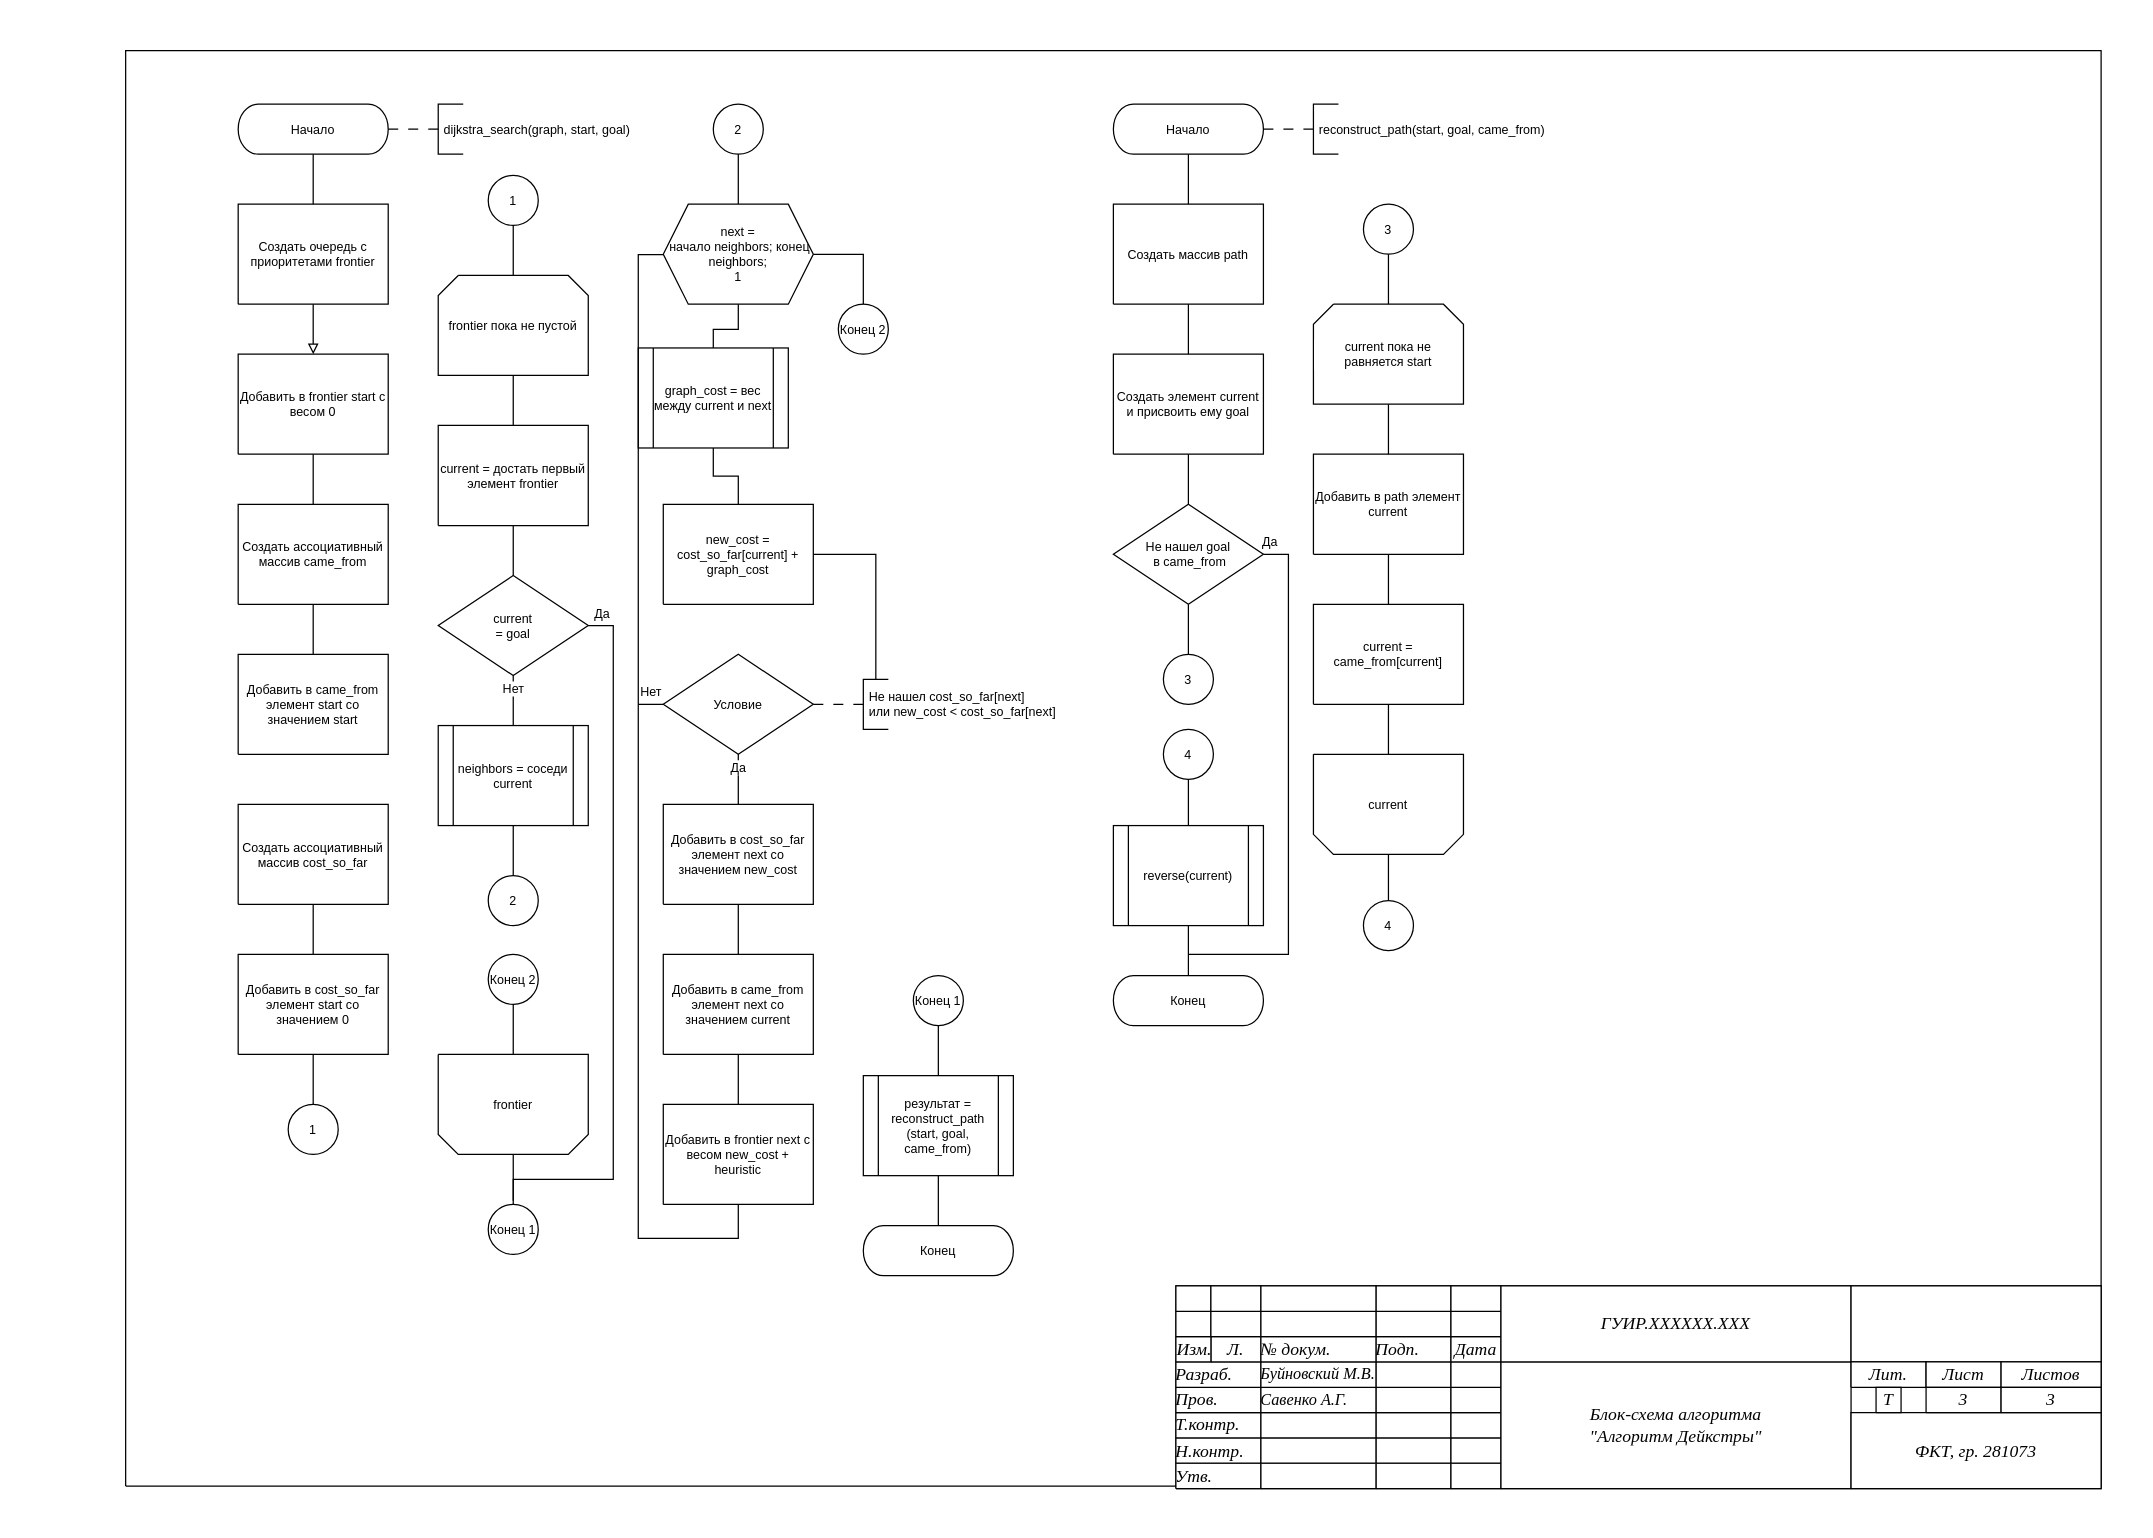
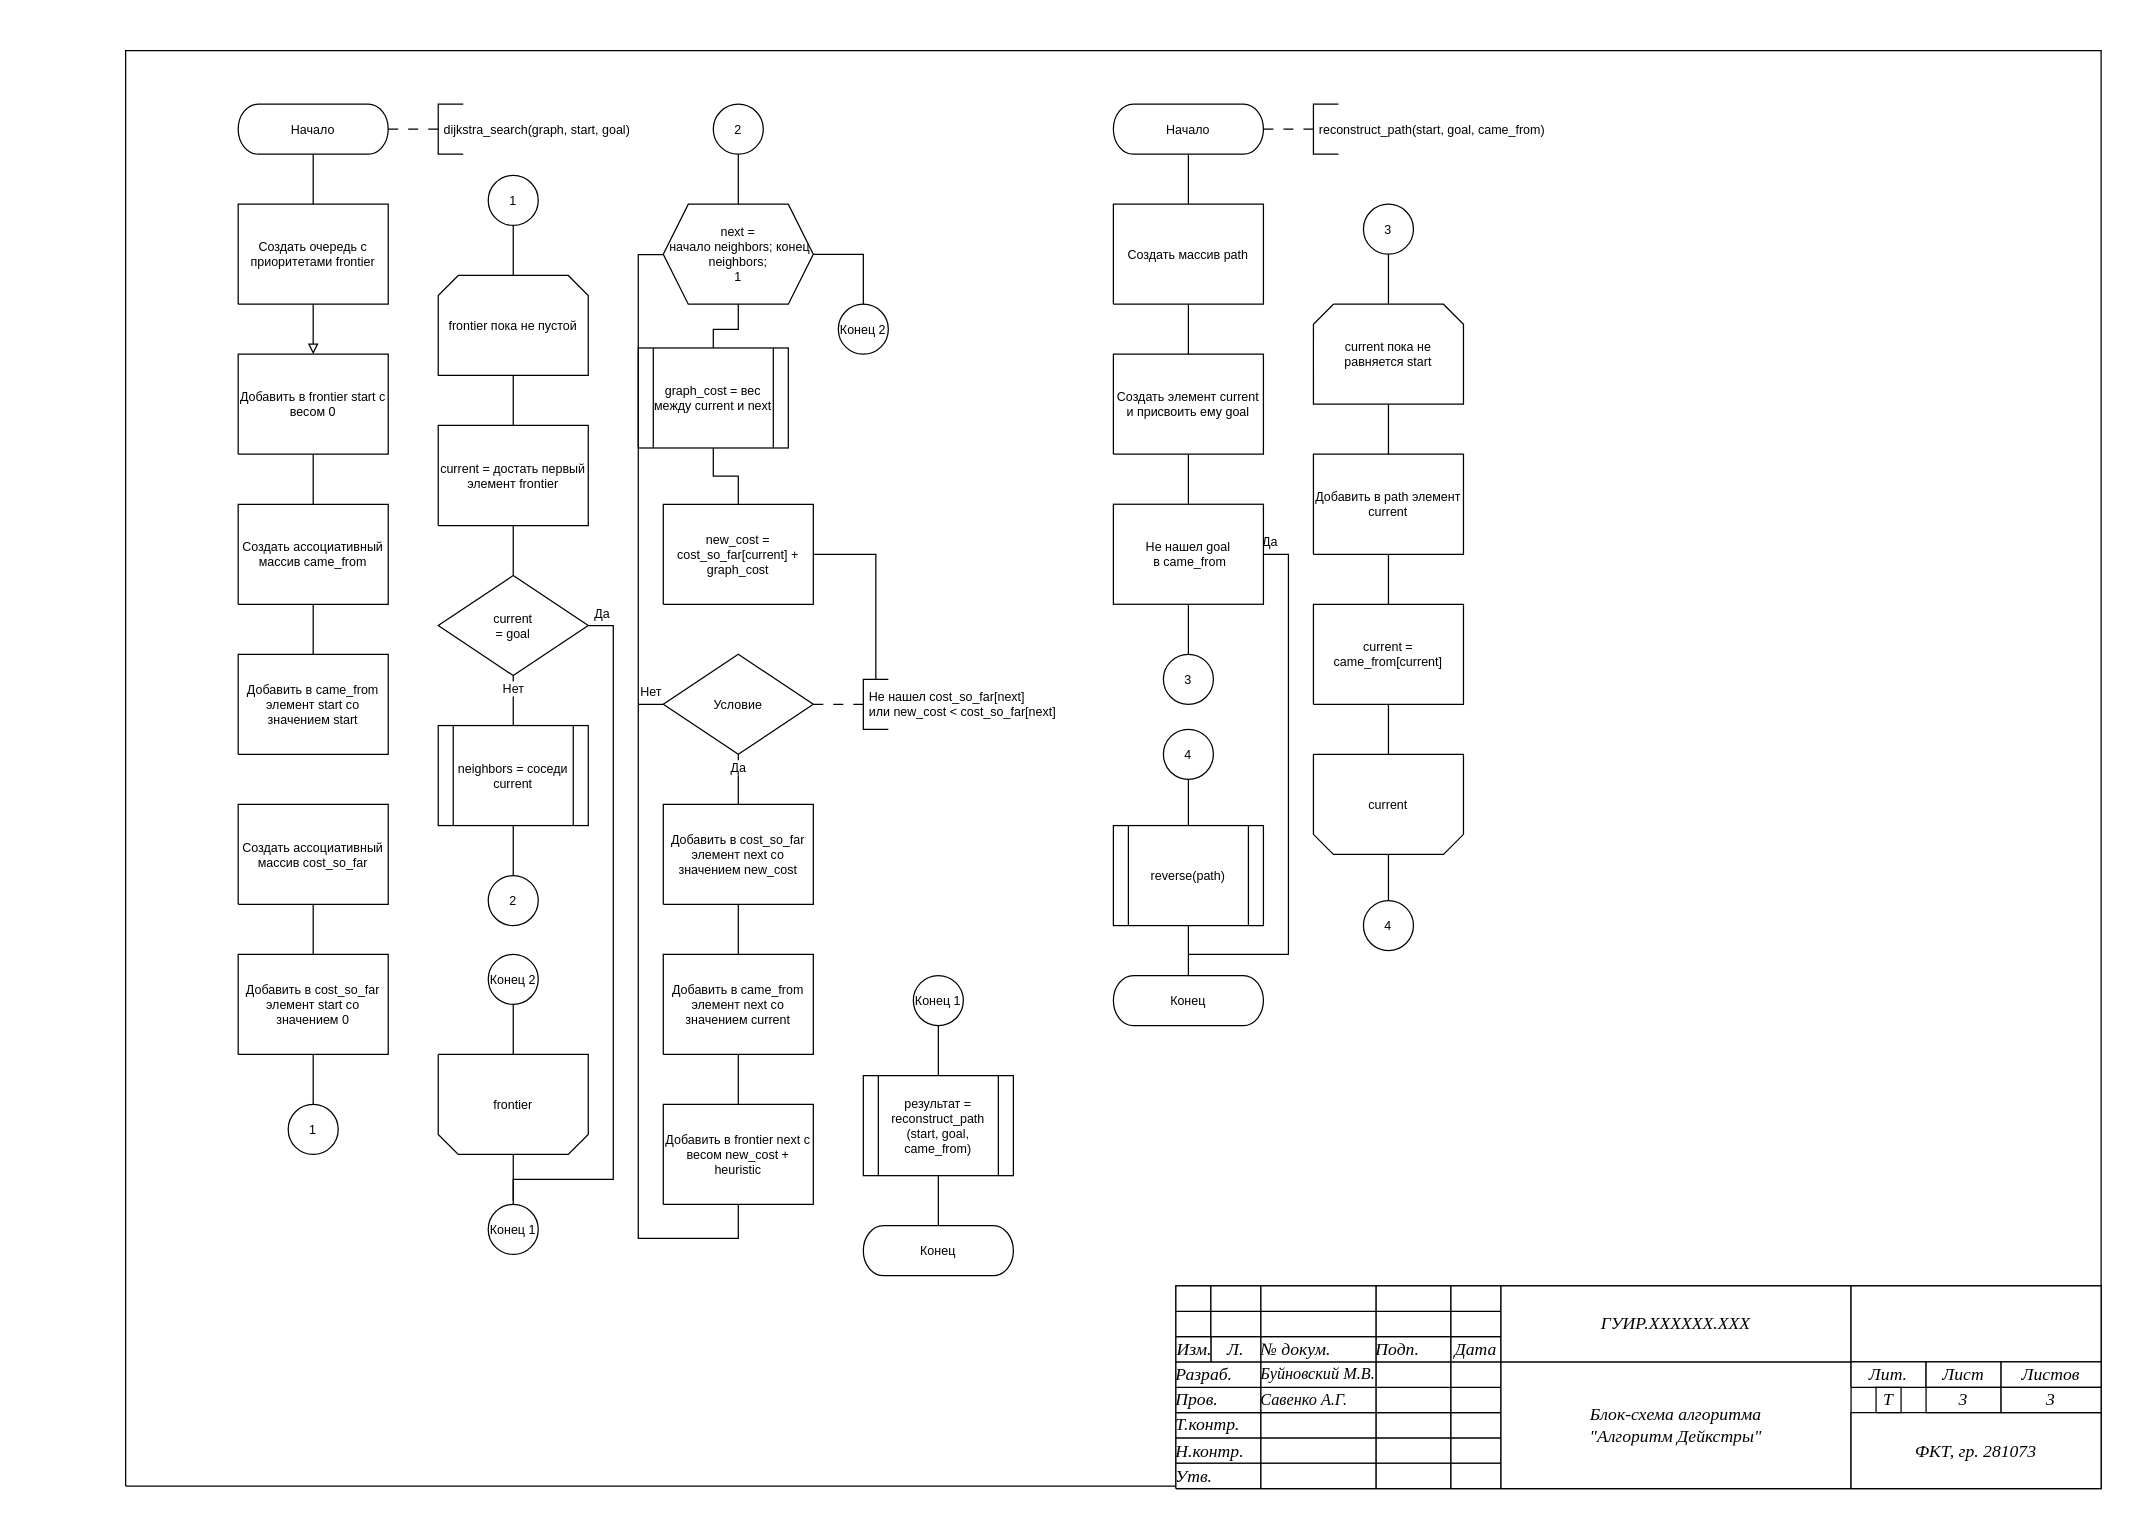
node "Не нашел goal в came_from": shape diamond -> rectangle
node "reverse(current)": label "reverse(current)" -> "reverse(path)"
